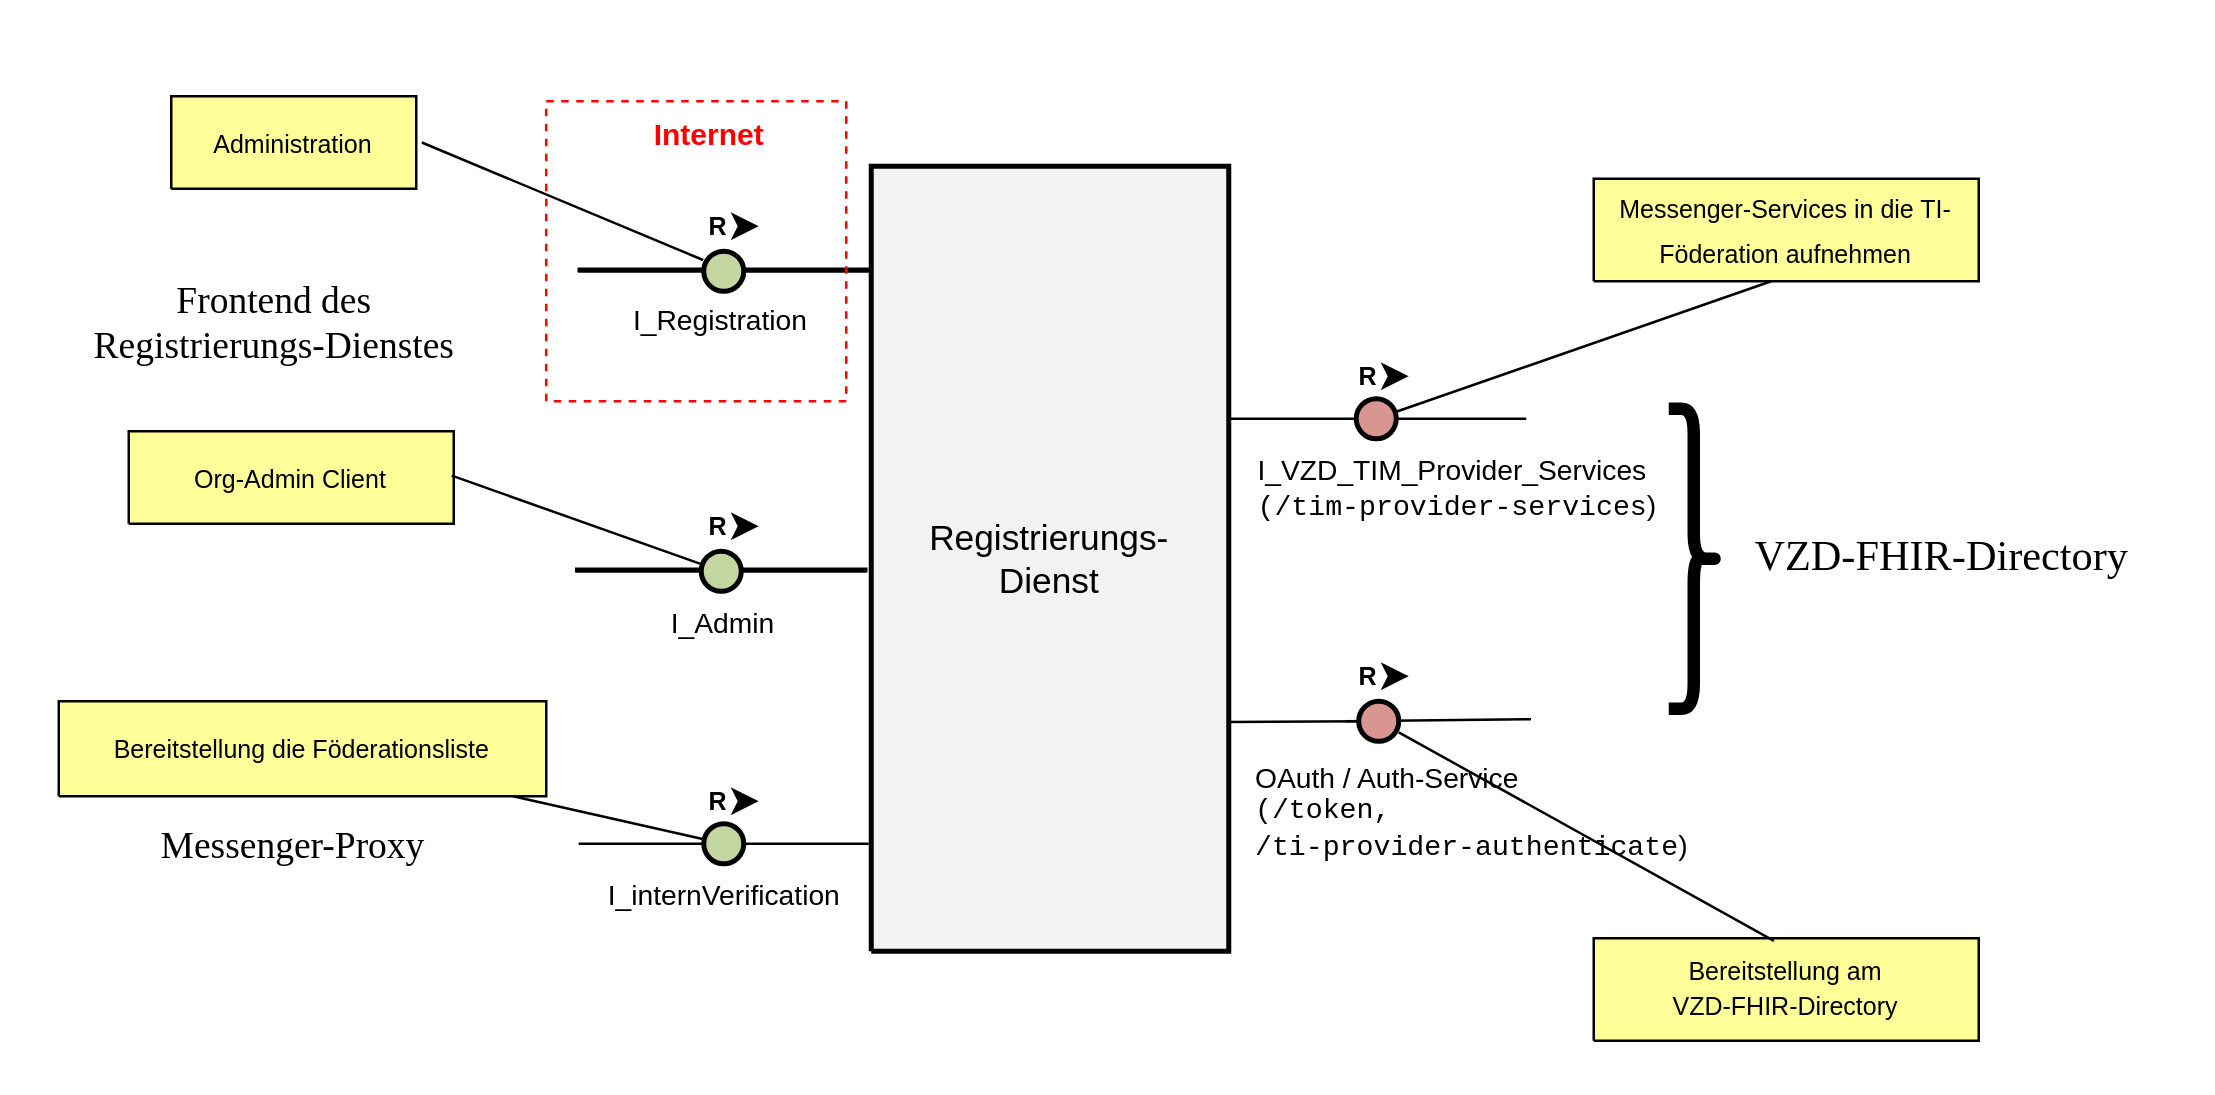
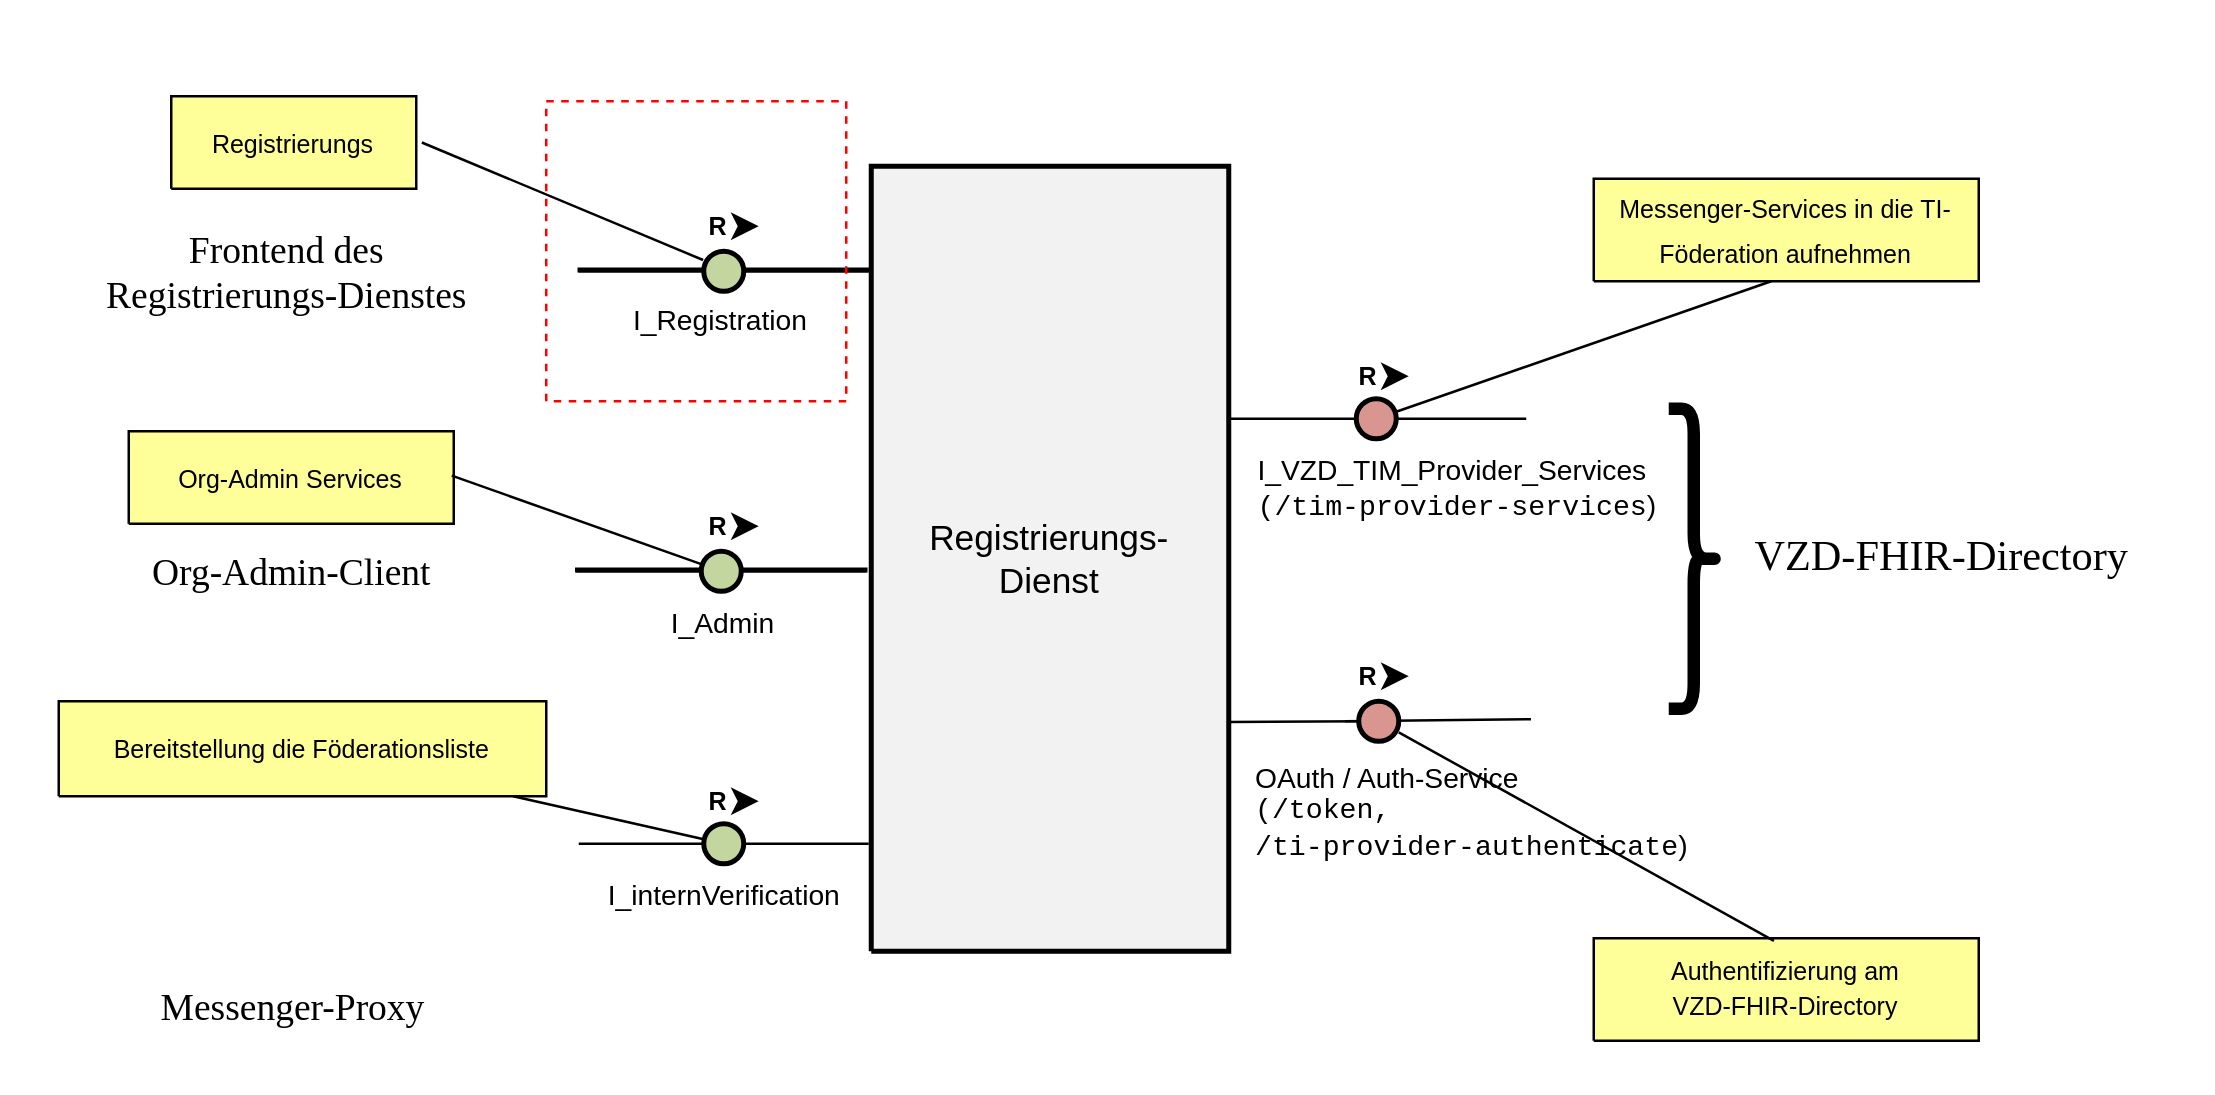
node "Internet": removed
node "Administration": label "Administration" -> "Registrierungs"
node "Frontend des Registrierungs-Dienstes": moved (274, 321) -> (286, 271)
node "Org-Admin Client": label "Org-Admin Client" -> "Org-Admin Services"
node "Org-Admin-Client": added
node "Messenger-Proxy": moved (293, 846) -> (293, 1009)
node "Bereitstellung am VZD-FHIR-Directory": label "Bereitstellung am VZD-FHIR-Directory" -> "Authentifizierung am VZD-FHIR-Directory"
